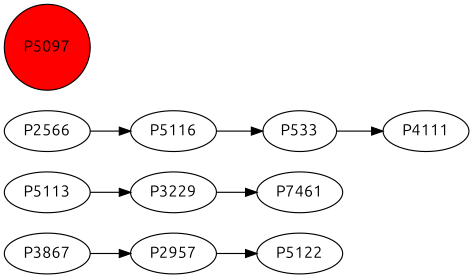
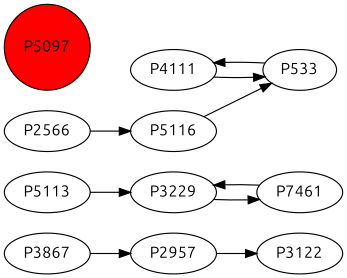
edge "P4111" -> "P533": added
edge "P7461" -> "P3229": added
node "P5122": label "P5122" -> "P3122"
